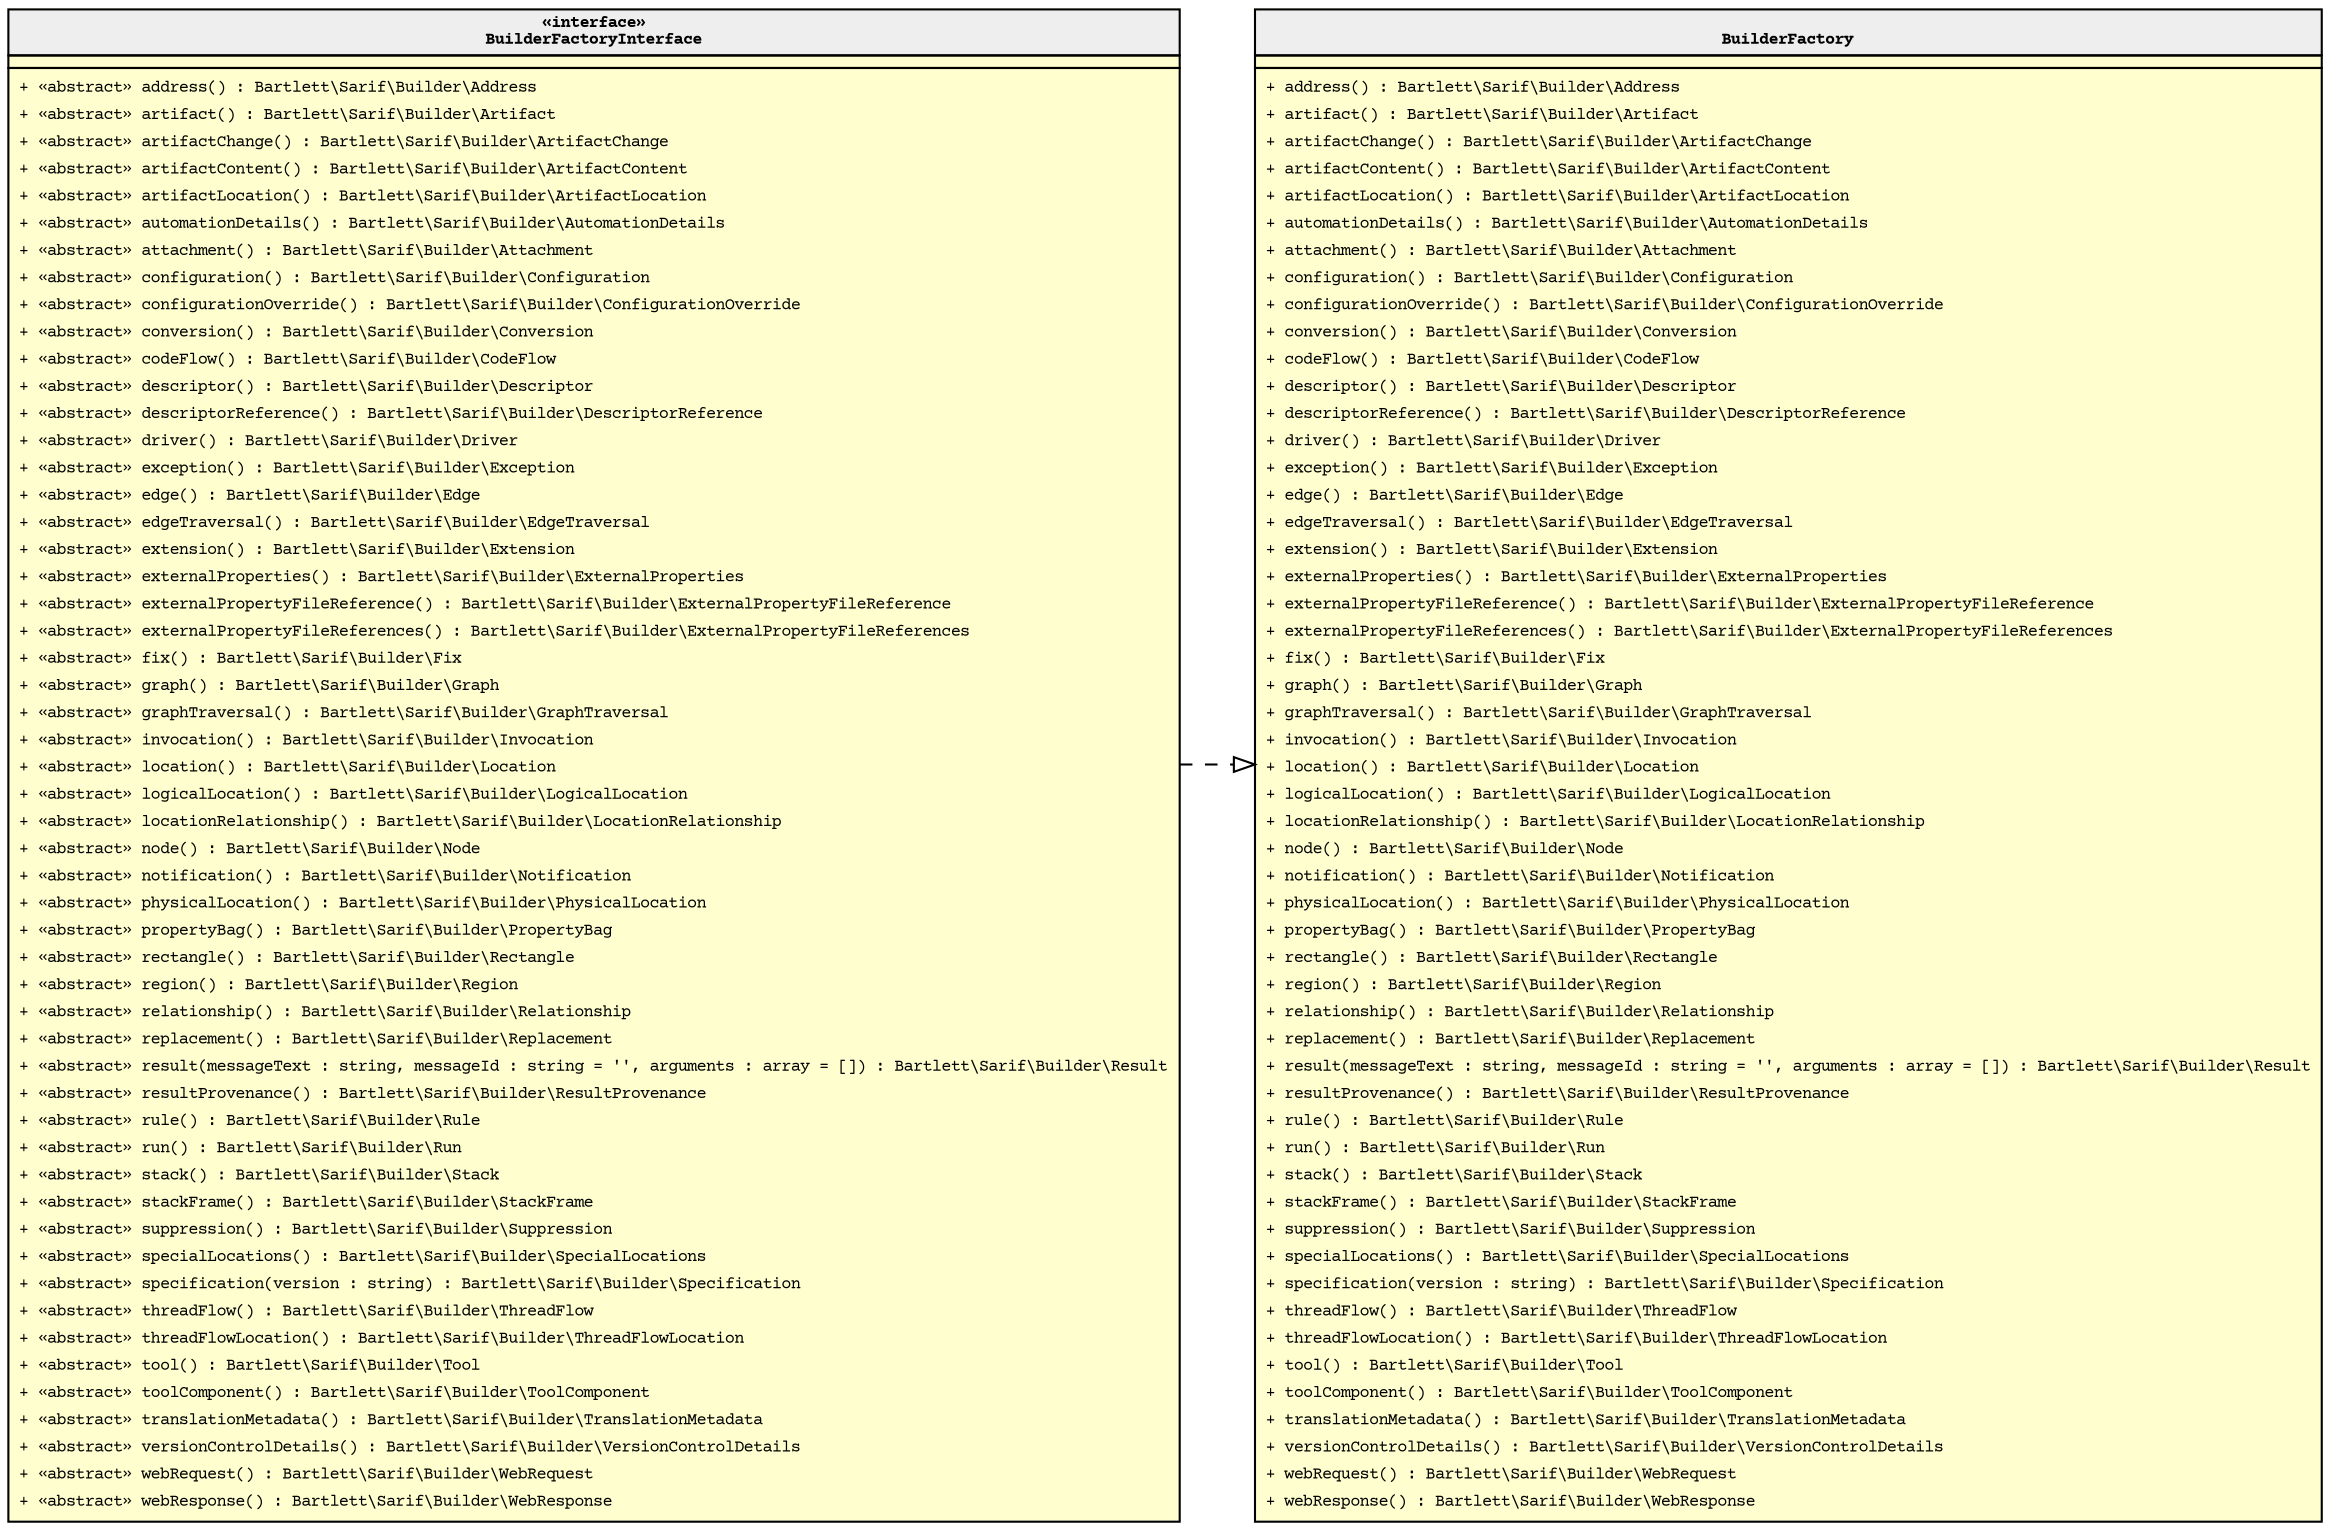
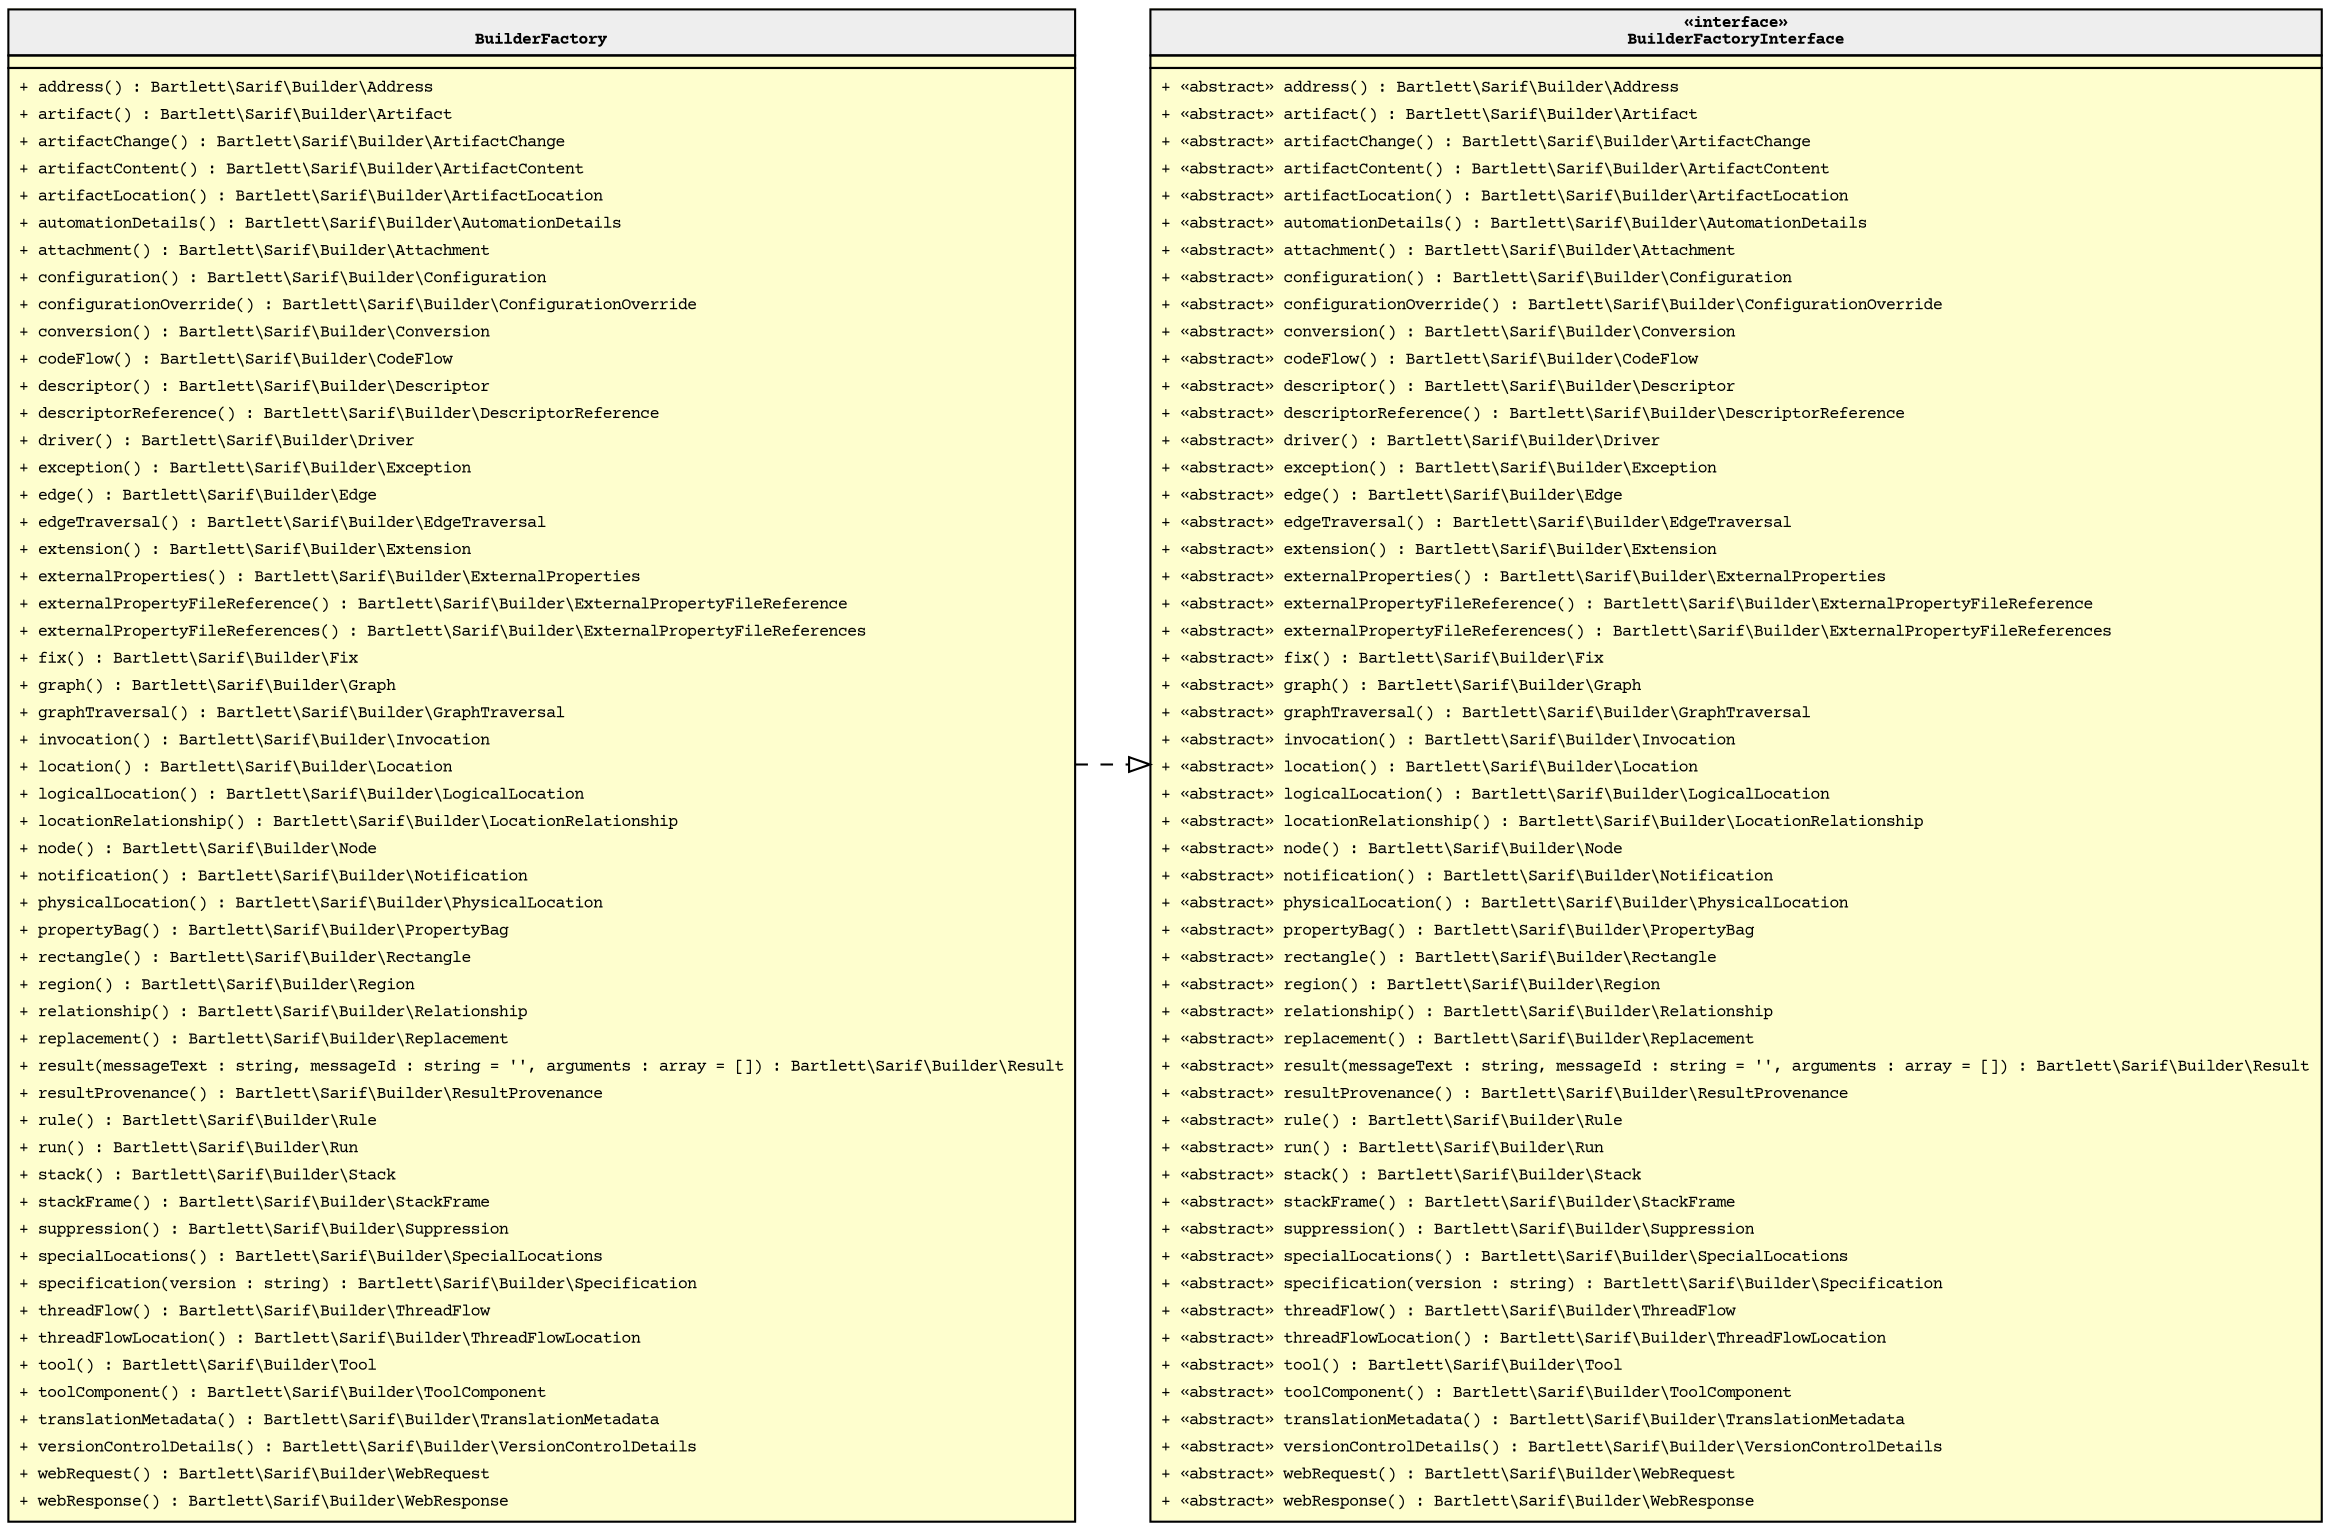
edge "BuilderFactoryInterface" -> "BuilderFactory": reversed
